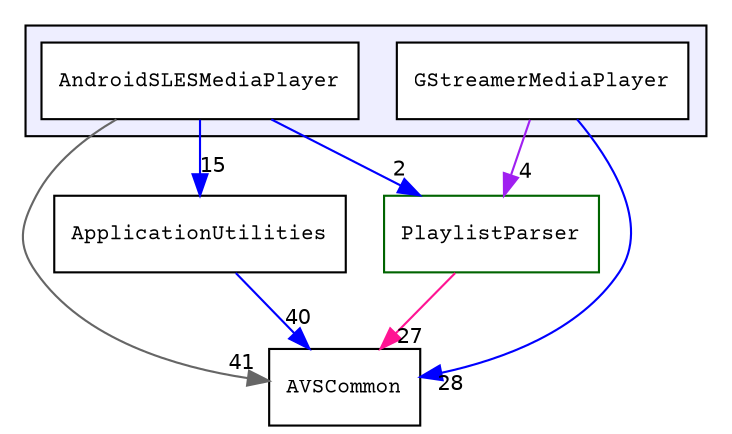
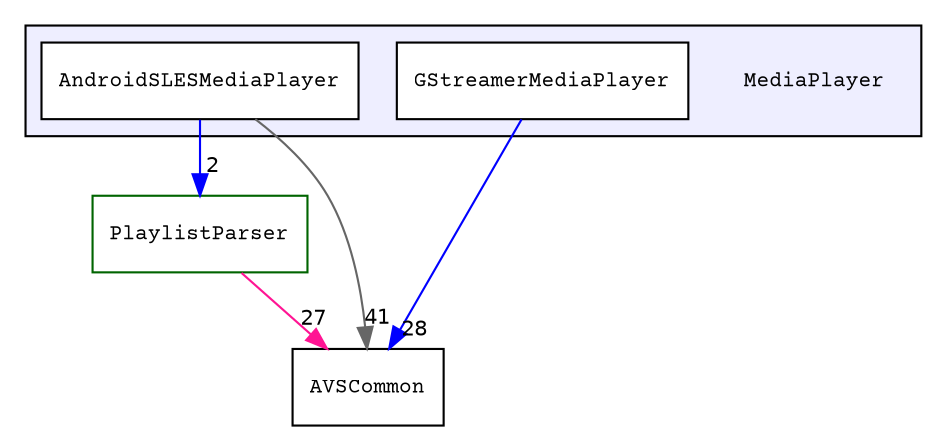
node "MediaPlayer": added
edge "GStreamerMediaPlayer" -> "PlaylistParser": removed
node "ApplicationUtilities": removed
